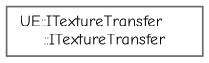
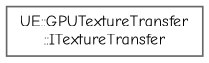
node "UE::ITextureTransfer ::ITextureTransfer": label "UE::ITextureTransfer ::ITextureTransfer" -> "UE::GPUTextureTransfer ::ITextureTransfer"
